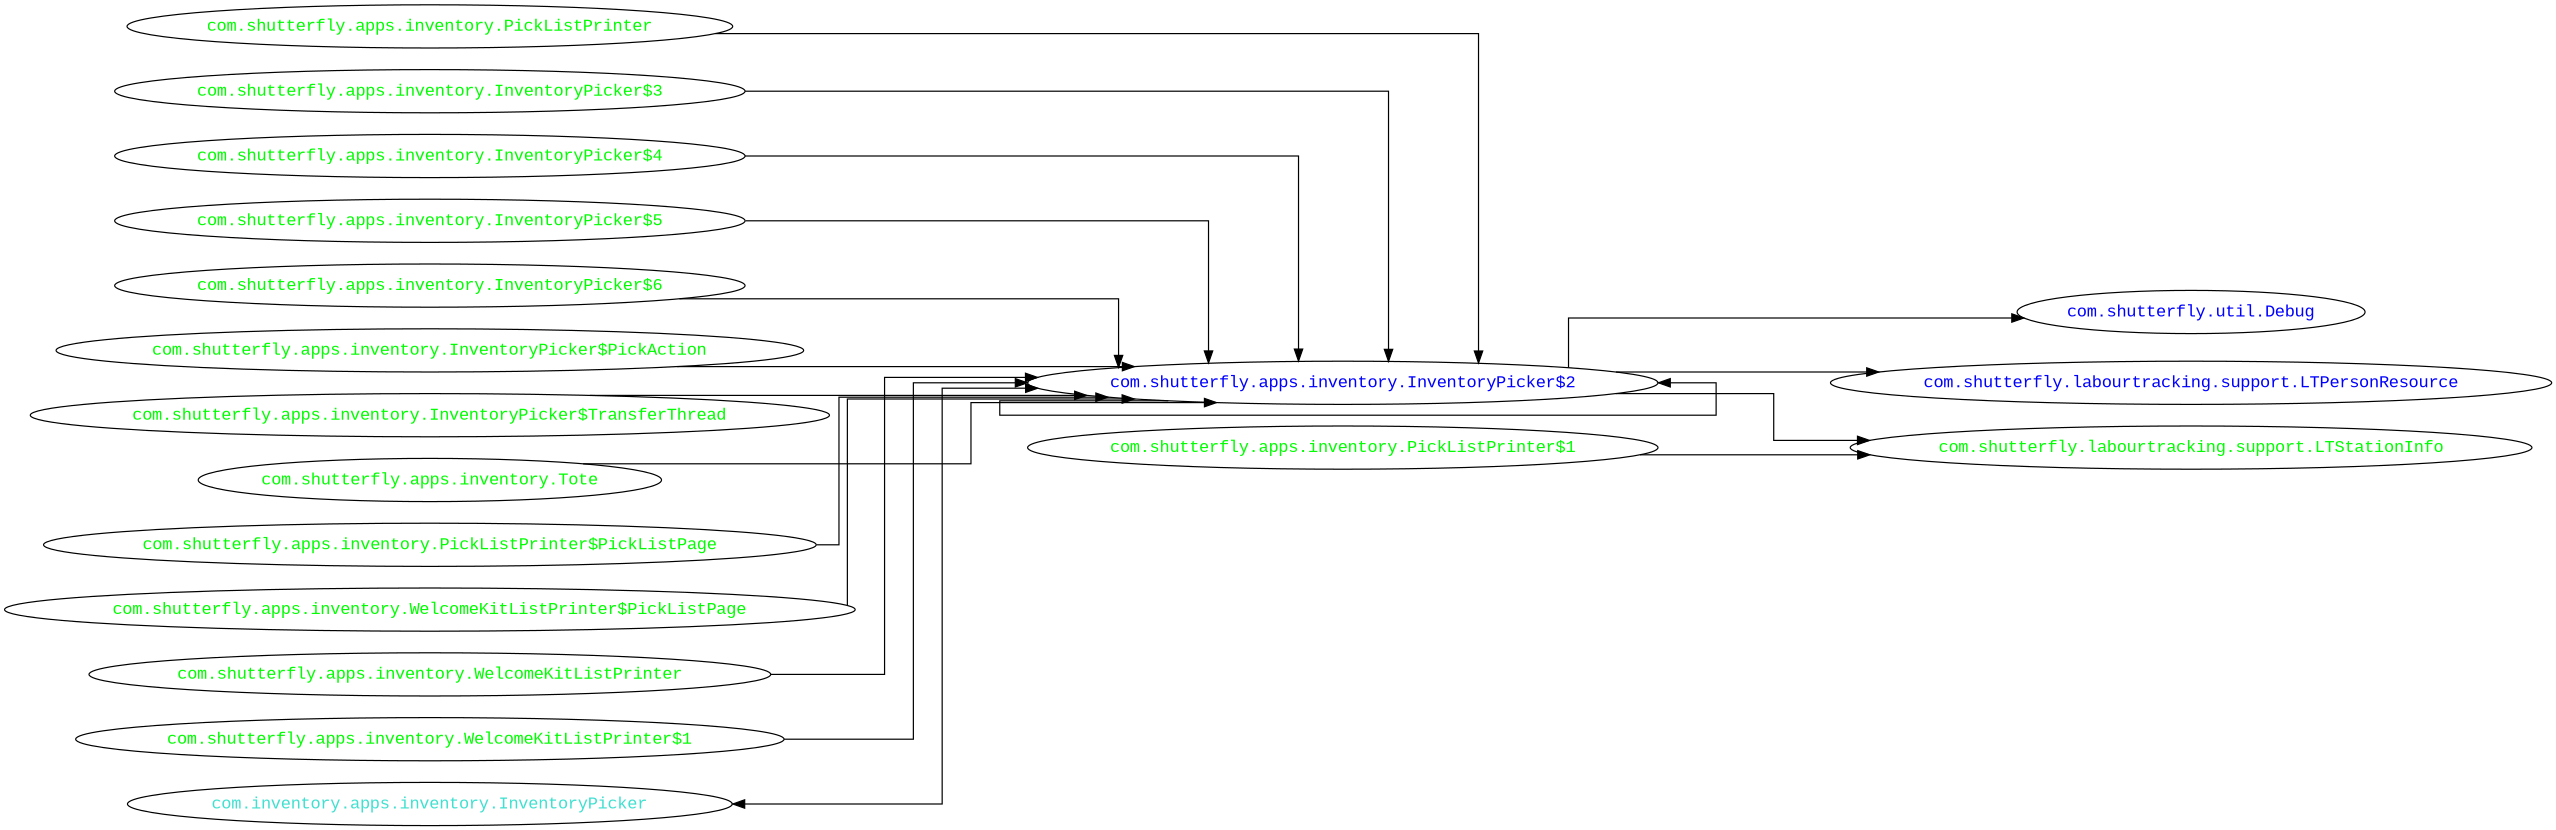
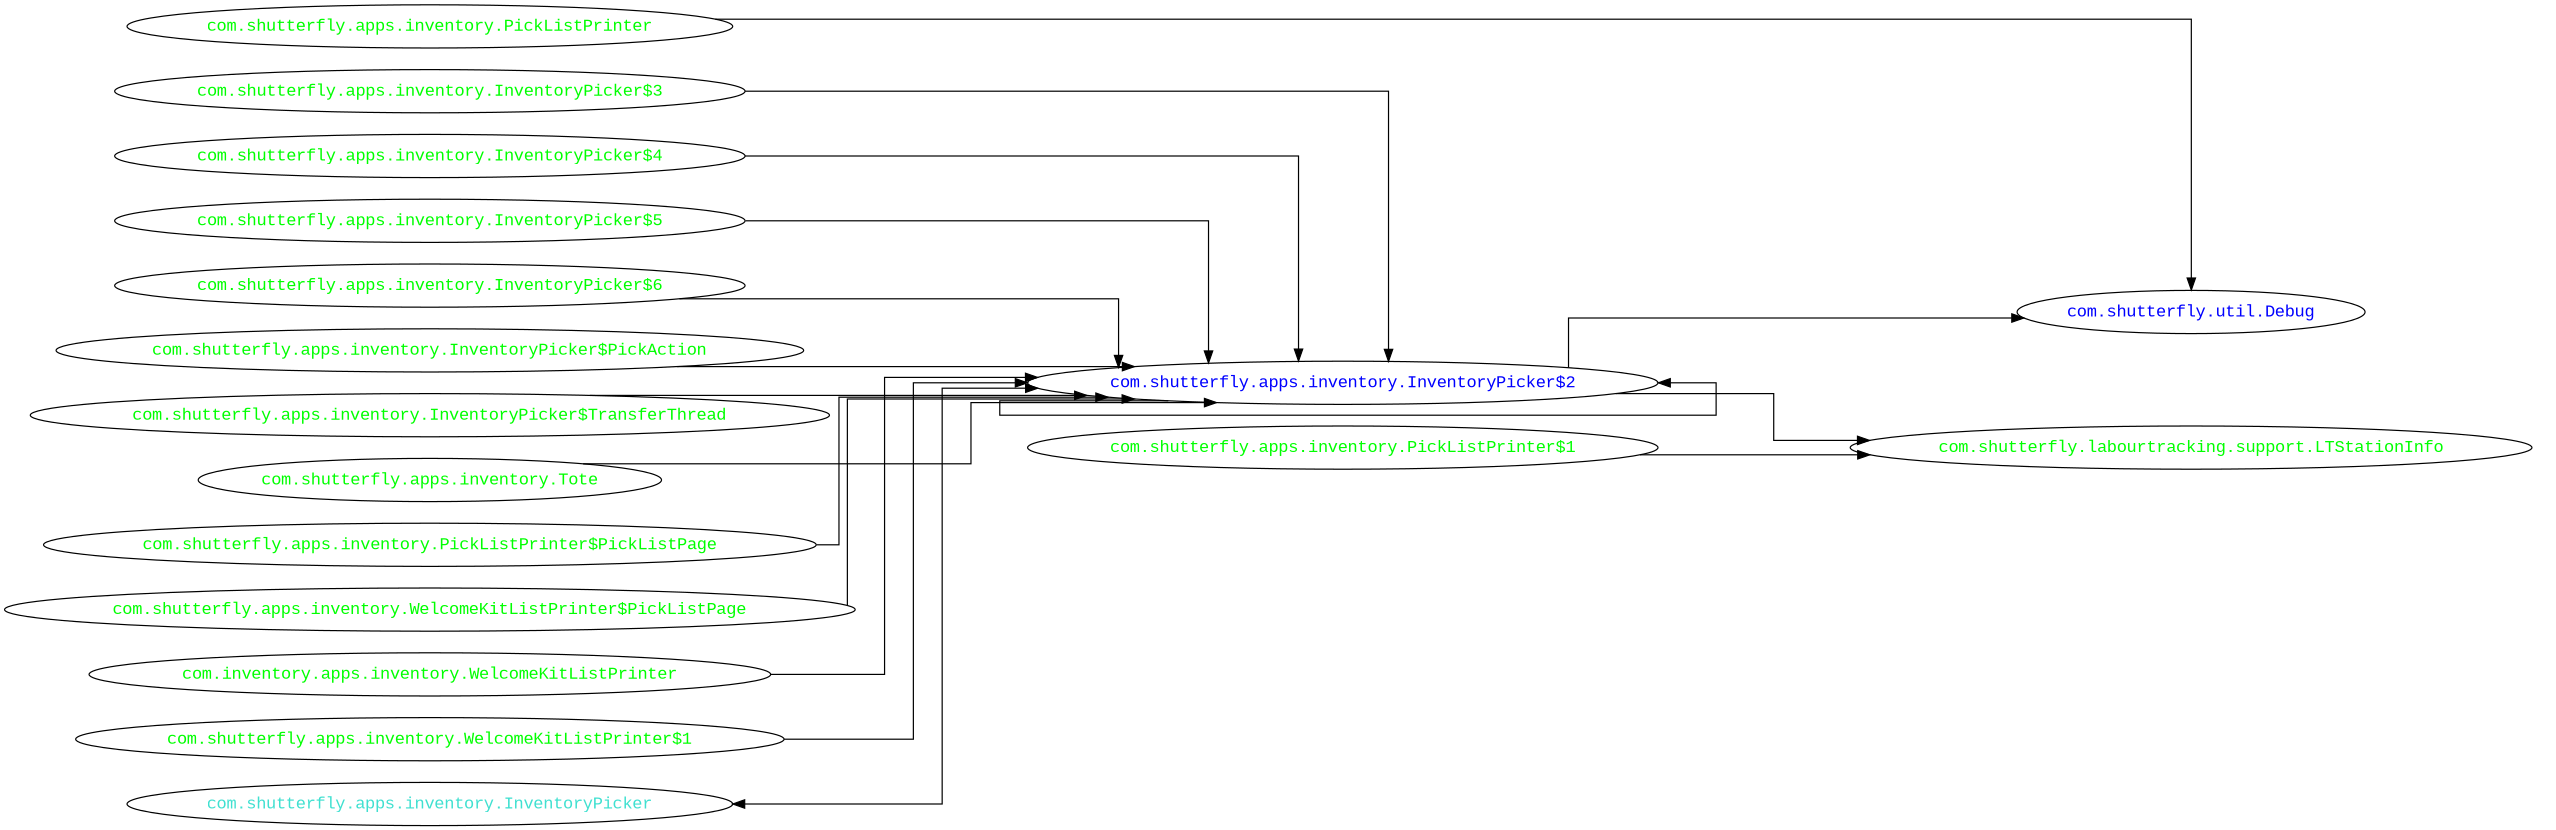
edge "com.shutterfly.apps.inventory.PickListPrinter" -> "com.shutterfly.apps.inventory.InventoryPicker$2": now "com.shutterfly.apps.inventory.PickListPrinter" -> "com.shutterfly.util.Debug"
node "com.shutterfly.labourtracking.support.LTPersonResource": removed
node "com.shutterfly.apps.inventory.WelcomeKitListPrinter": label "com.shutterfly.apps.inventory.WelcomeKitListPrinter" -> "com.inventory.apps.inventory.WelcomeKitListPrinter"
node "com.inventory.apps.inventory.InventoryPicker": label "com.inventory.apps.inventory.InventoryPicker" -> "com.shutterfly.apps.inventory.InventoryPicker"
